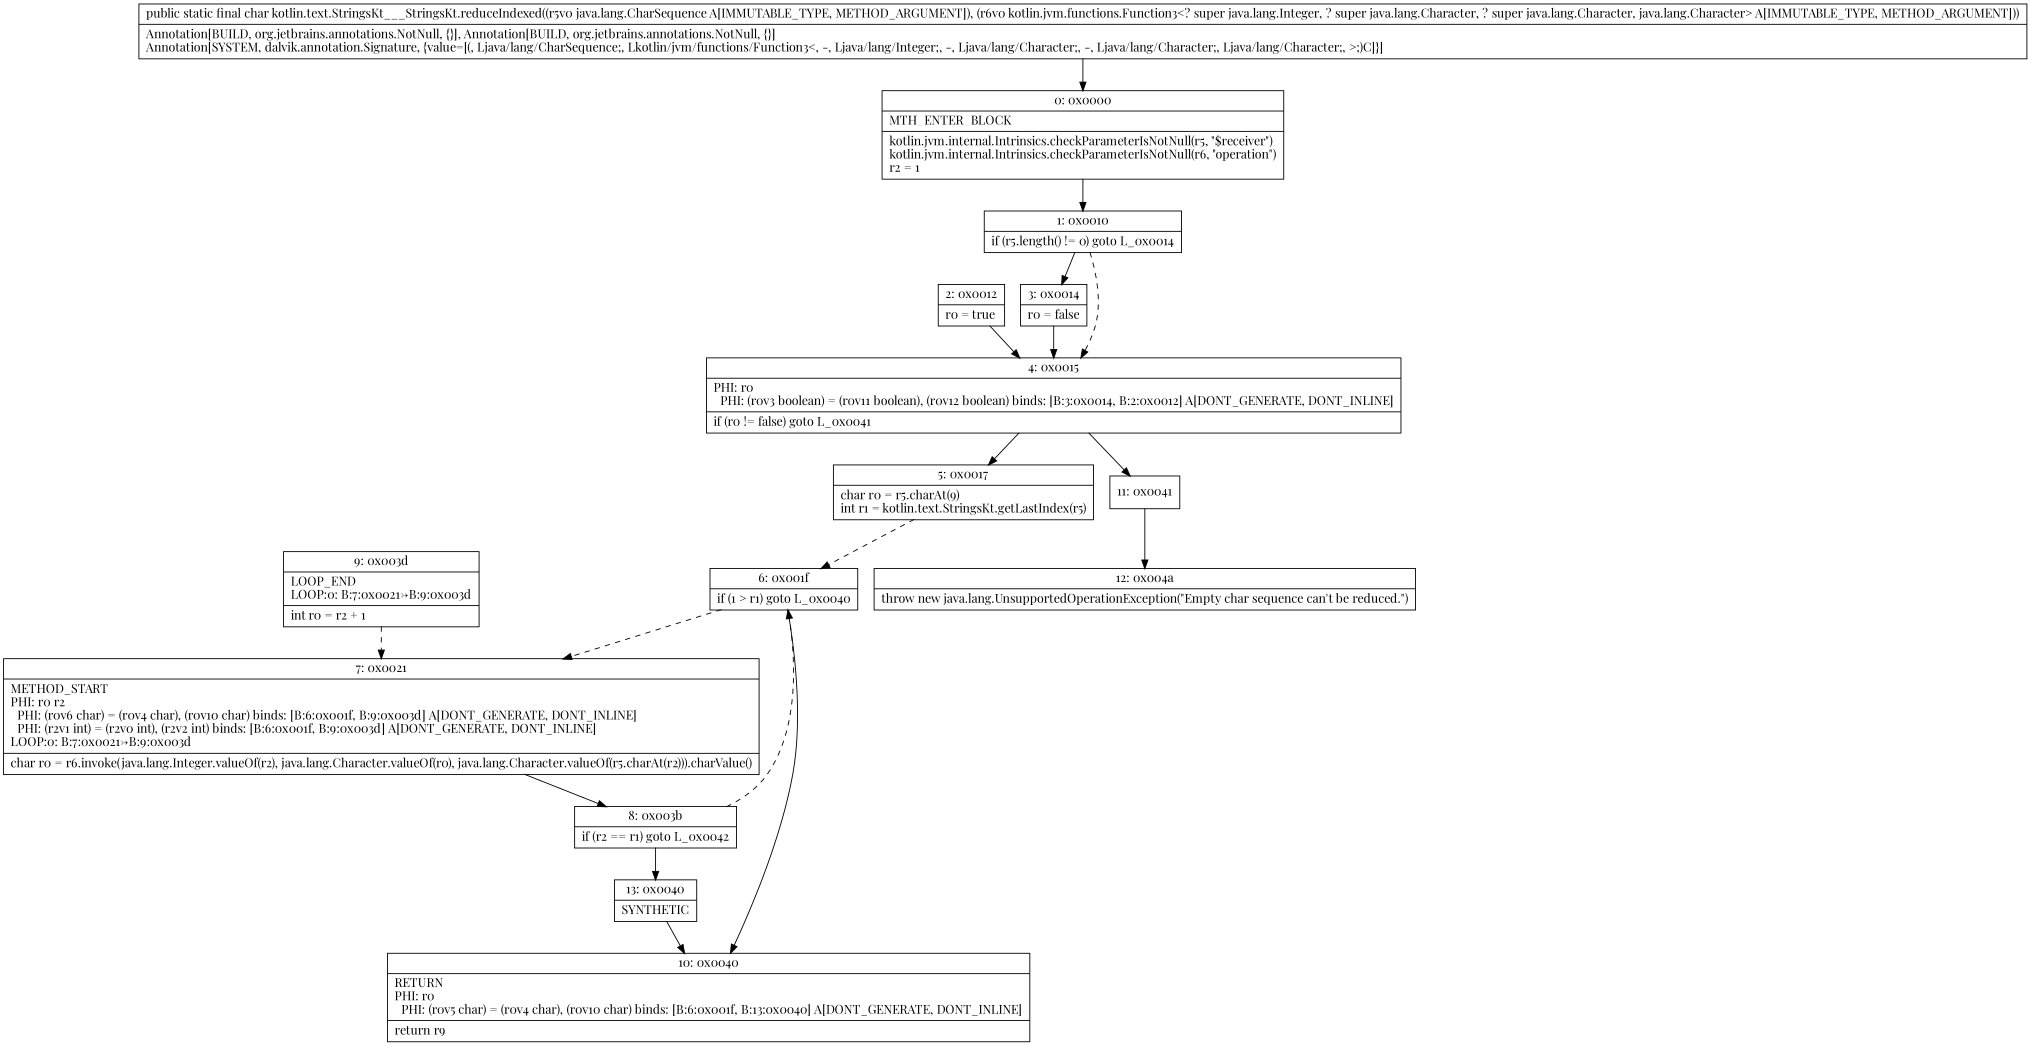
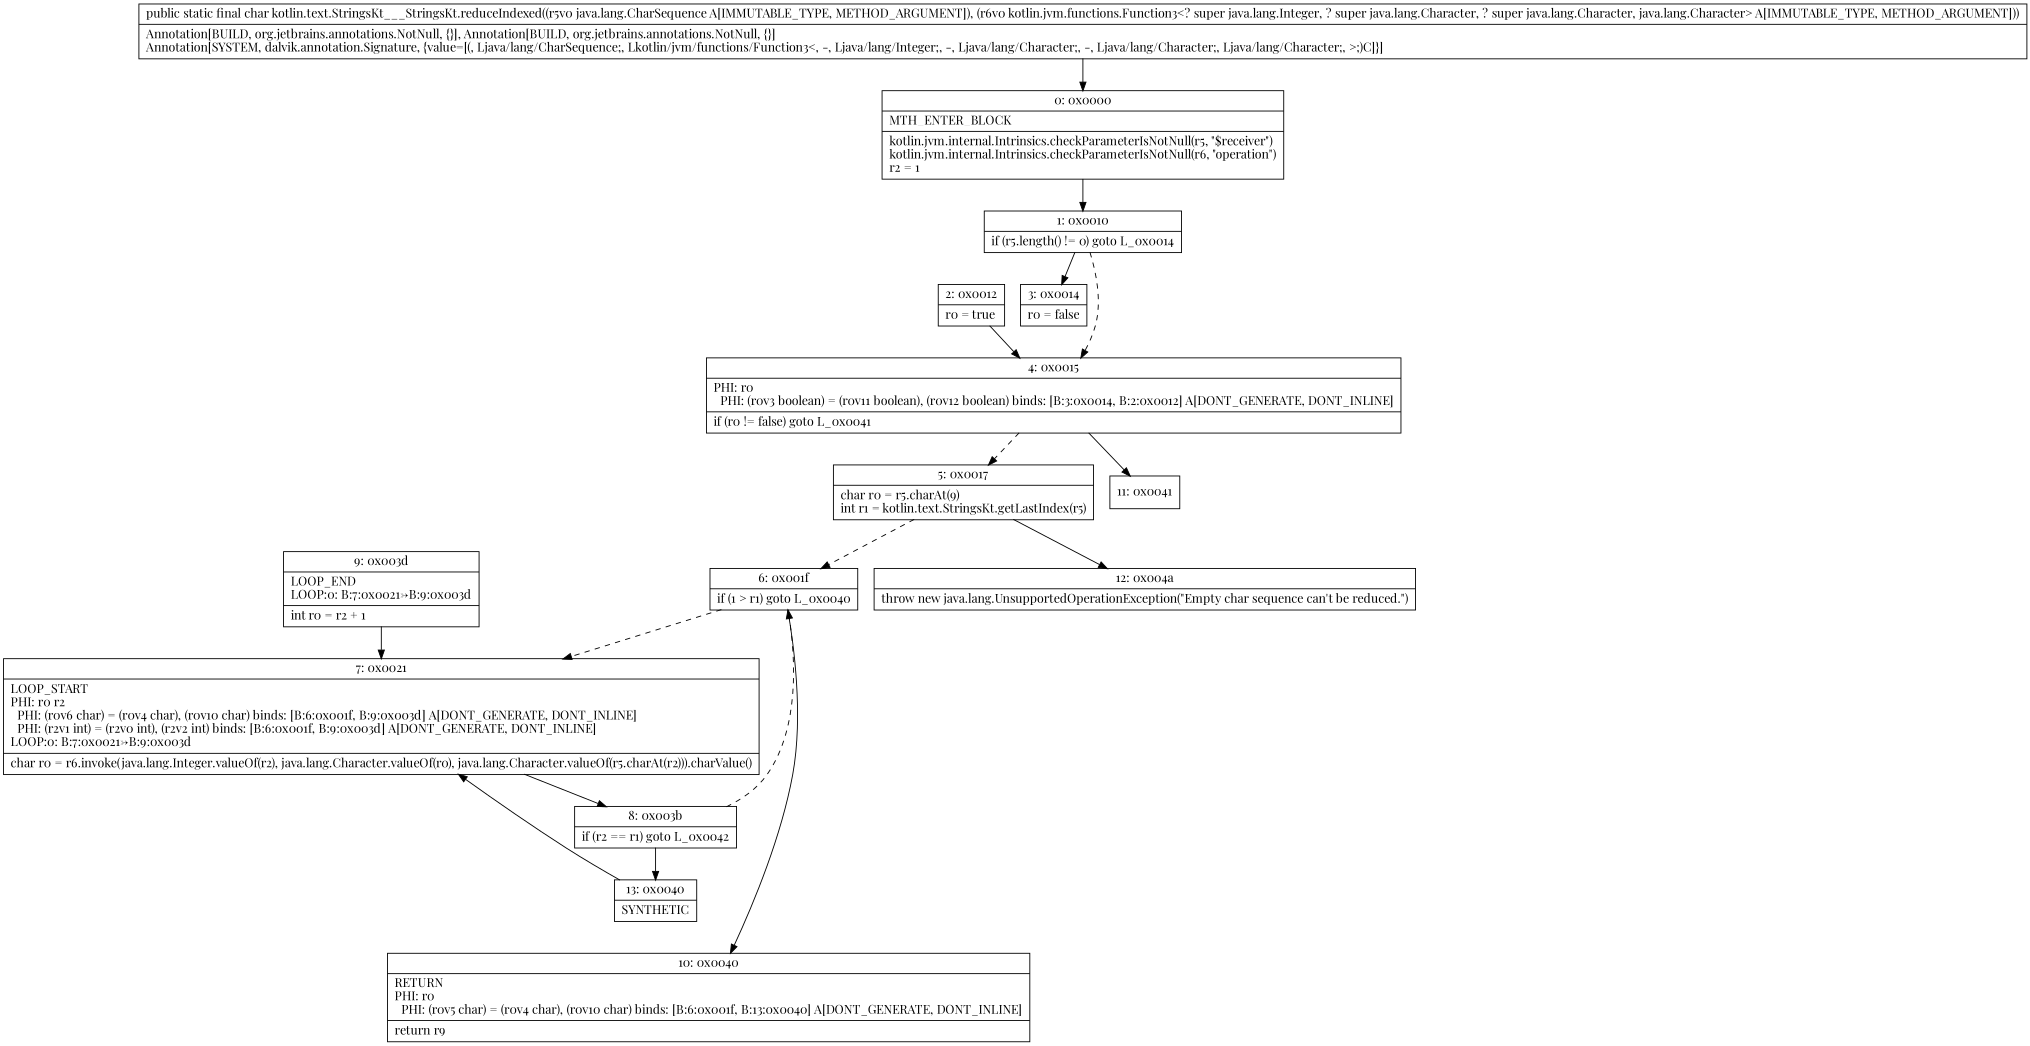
edge "3: 0x0014" -> "4: 0x0015": removed
edge "4: 0x0015" -> "5: 0x0017": style solid -> dashed
edge "11: 0x0041" -> "12: 0x004a": now "5: 0x0017" -> "12: 0x004a"
edge "9: 0x003d" -> "7: 0x0021": style dashed -> solid
node "7: 0x0021": text "METHOD_START" -> "LOOP_START"
edge "13: 0x0040" -> "10: 0x0040": now "13: 0x0040" -> "7: 0x0021"
